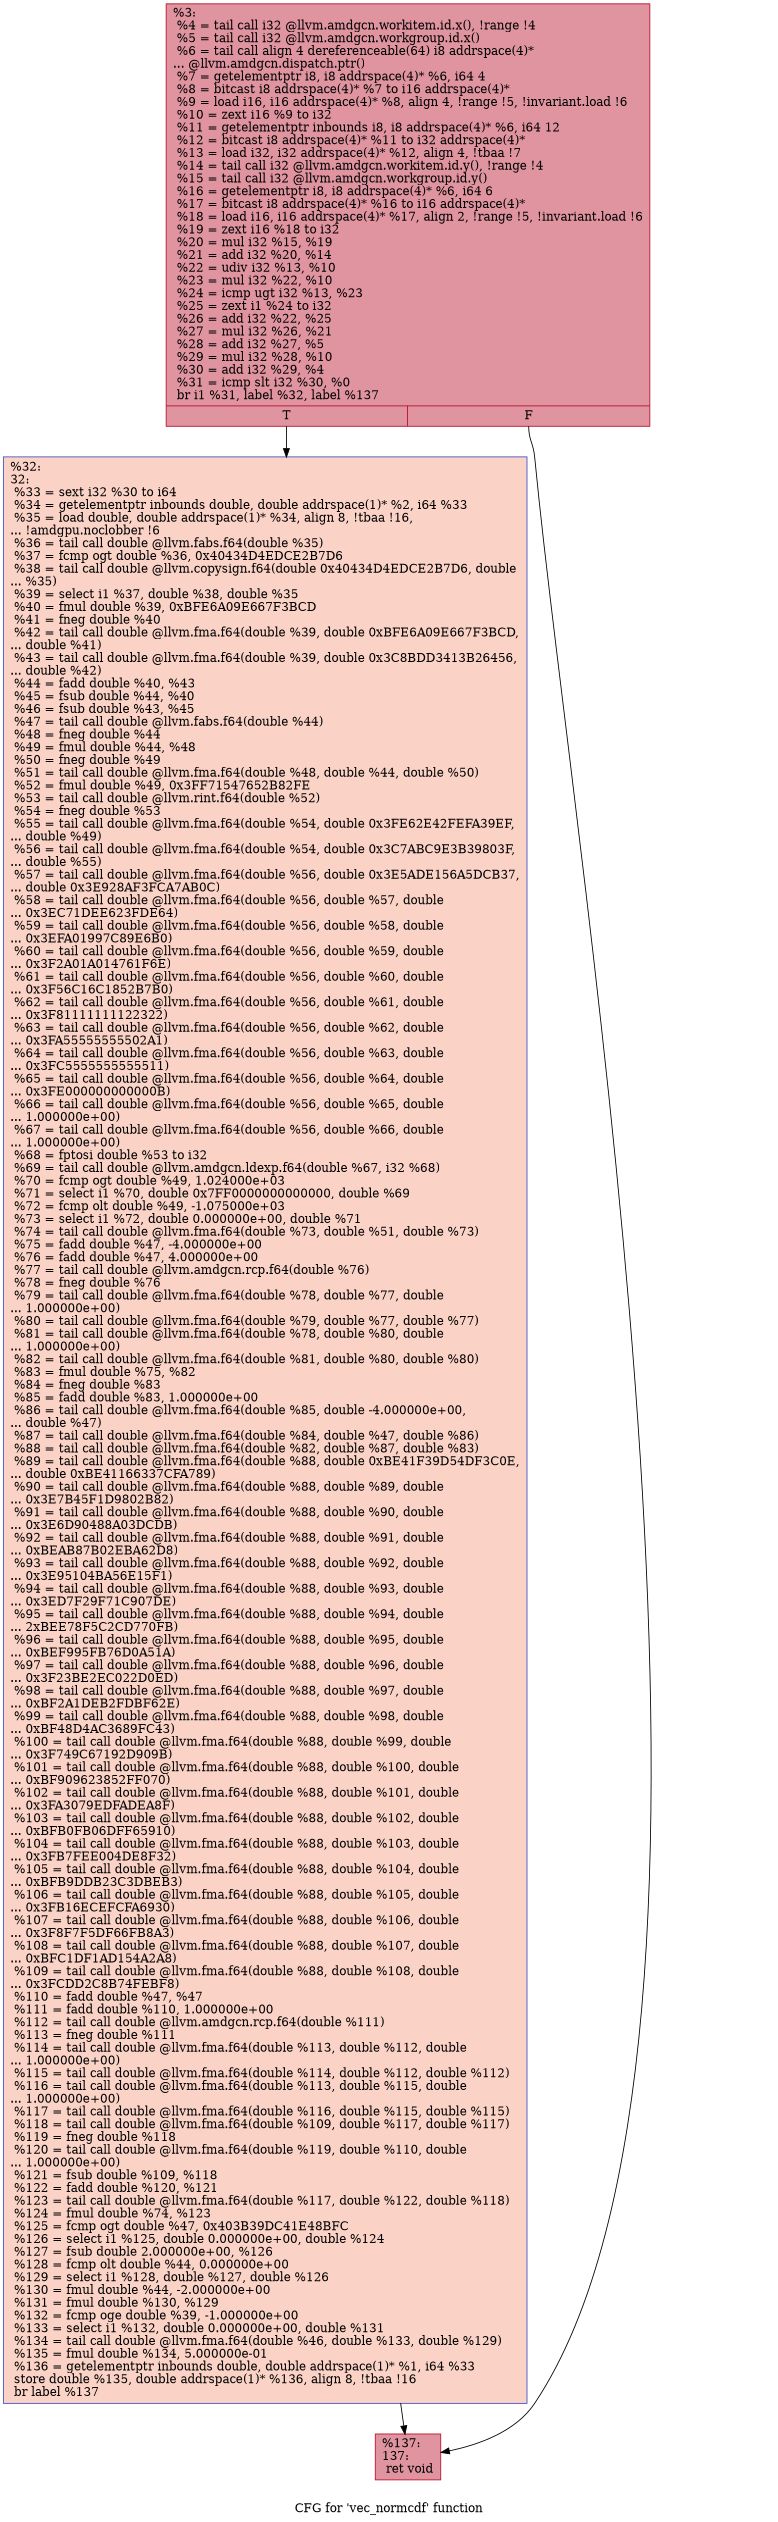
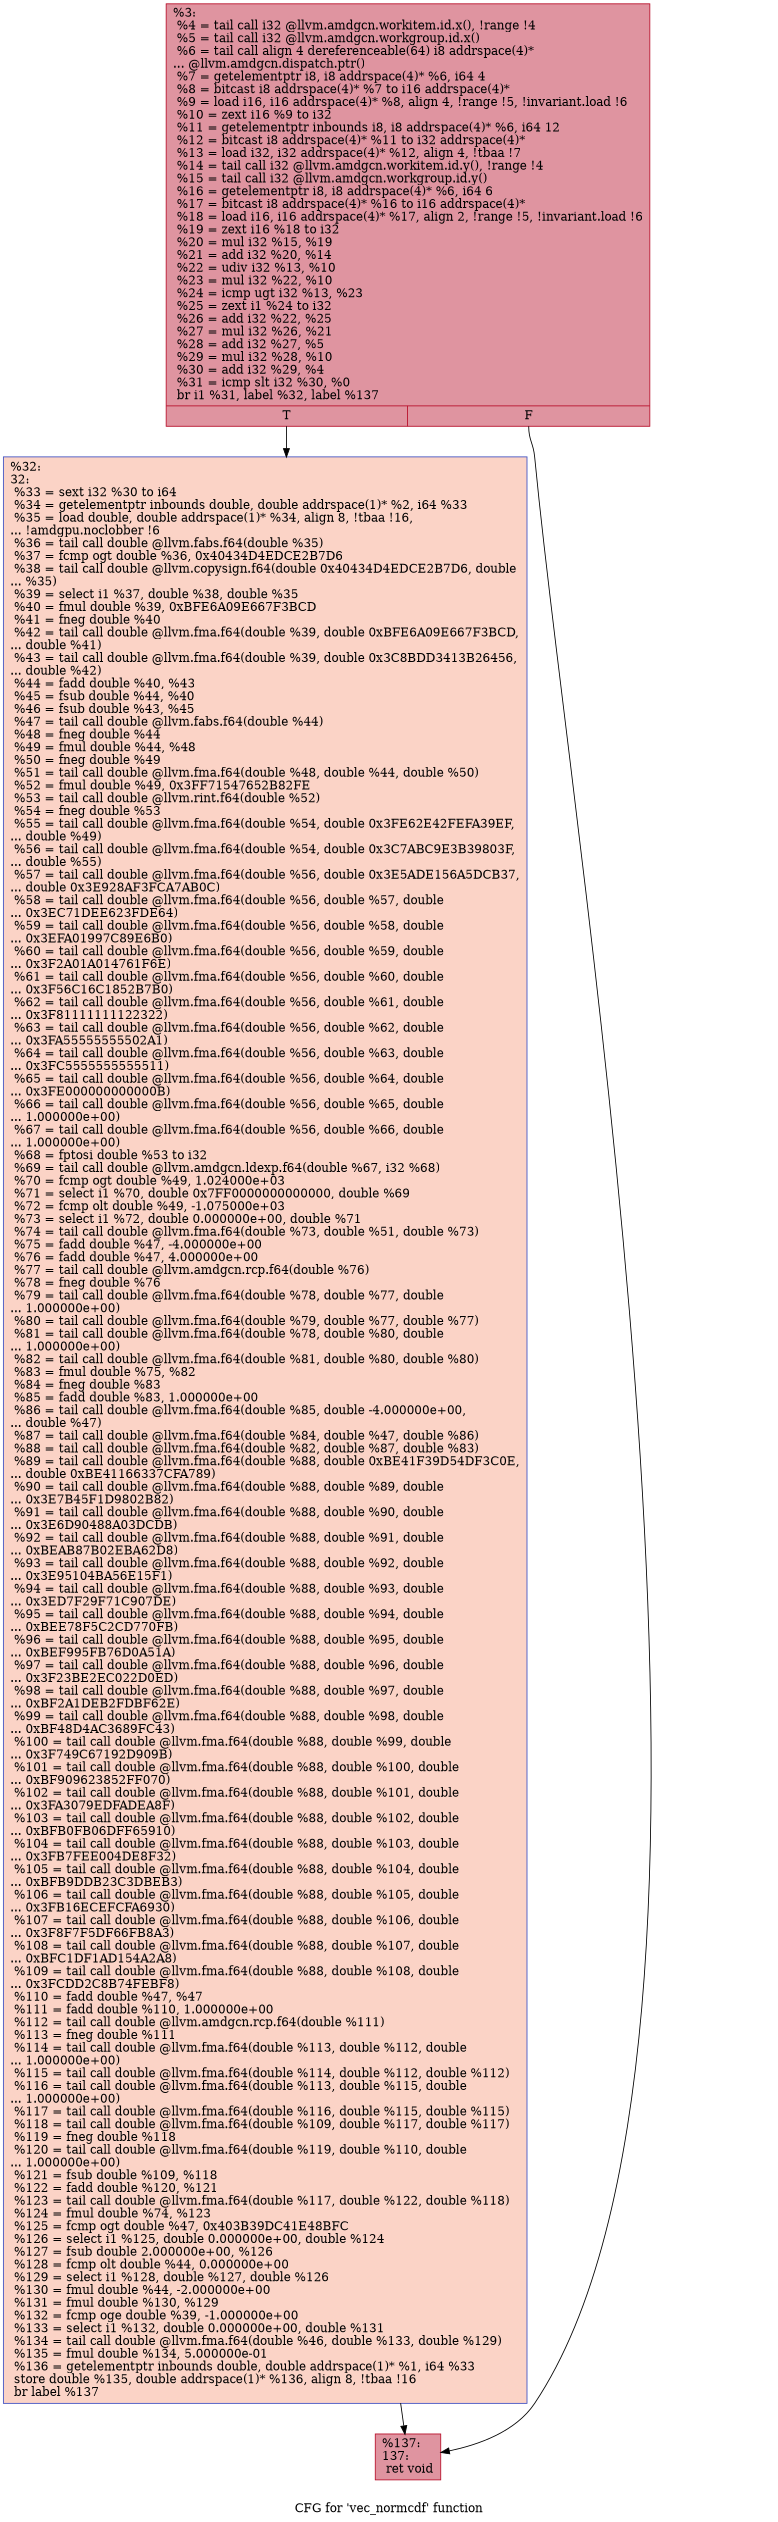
node "%32:": text "... 2xBEE78F5C2CD770FB)" -> "... 0xBEE78F5C2CD770FB)"
